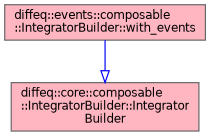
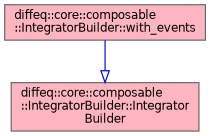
node "diffeq::events::composable ::IntegratorBuilder::with_events": label "diffeq::events::composable ::IntegratorBuilder::with_events" -> "diffeq::core::composable ::IntegratorBuilder::with_events"
